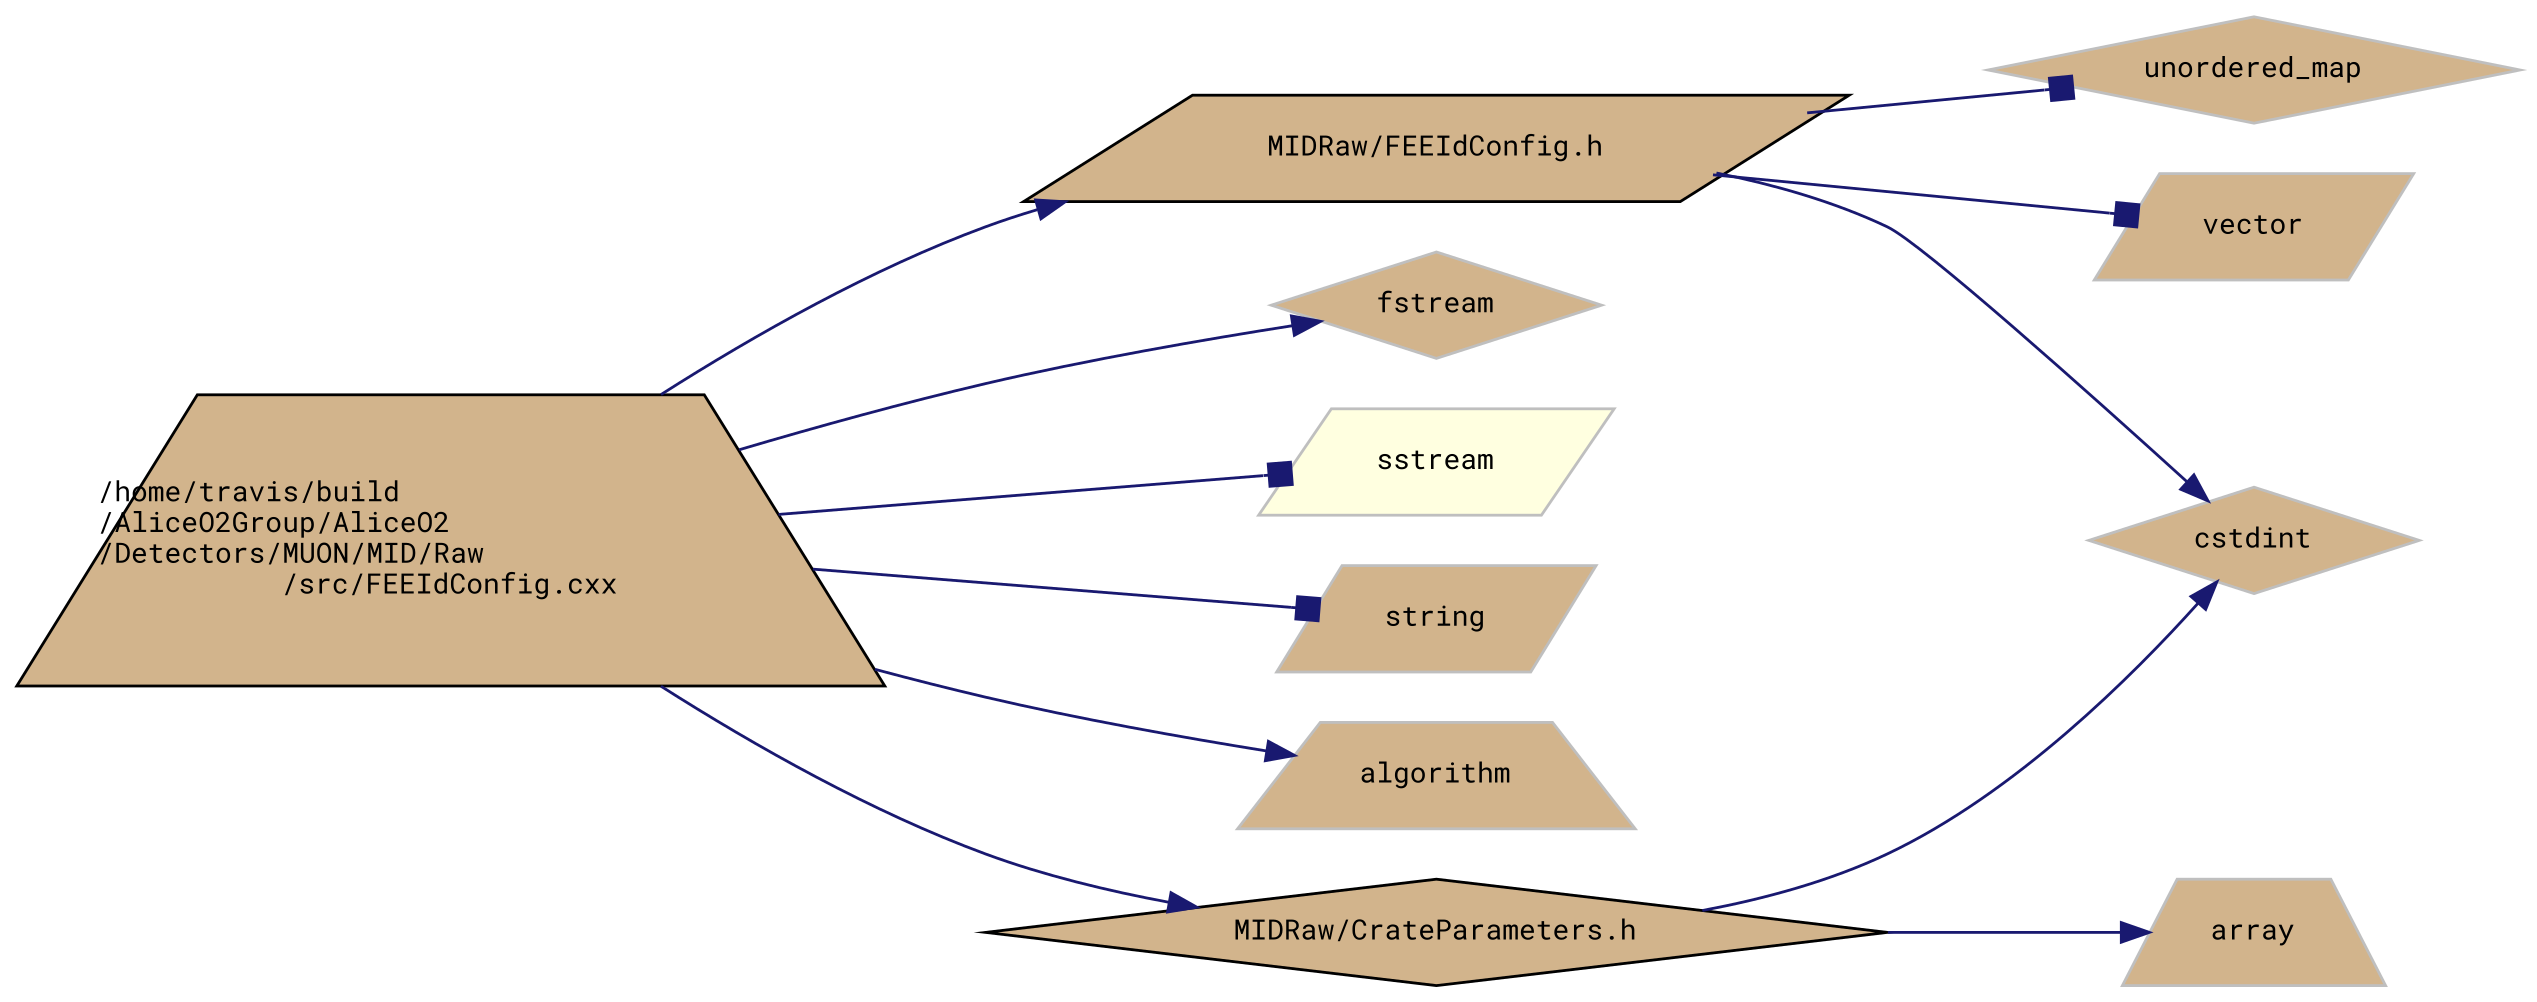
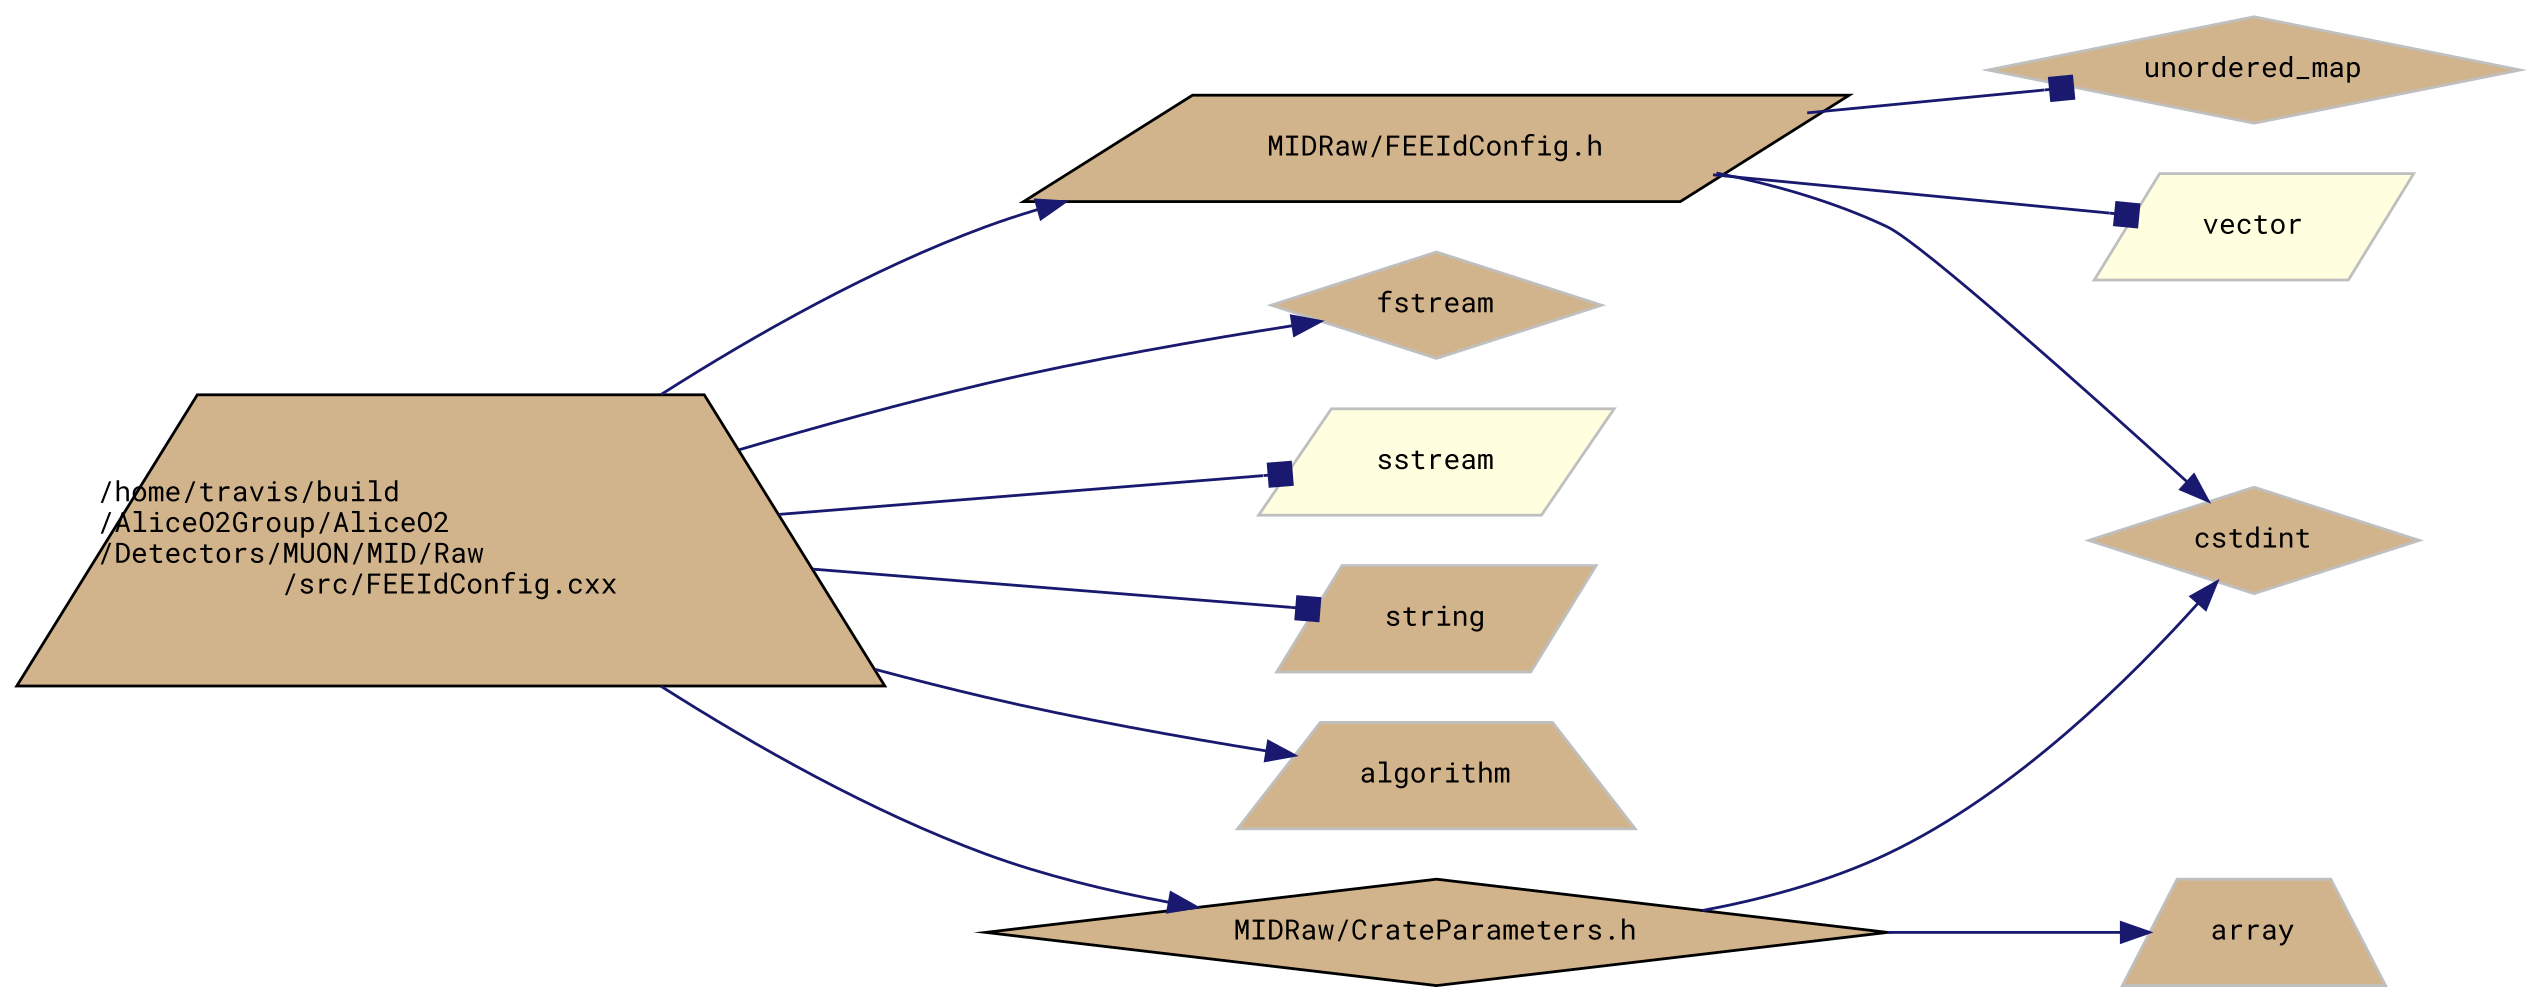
node "vector": fillcolor tan -> lightyellow
